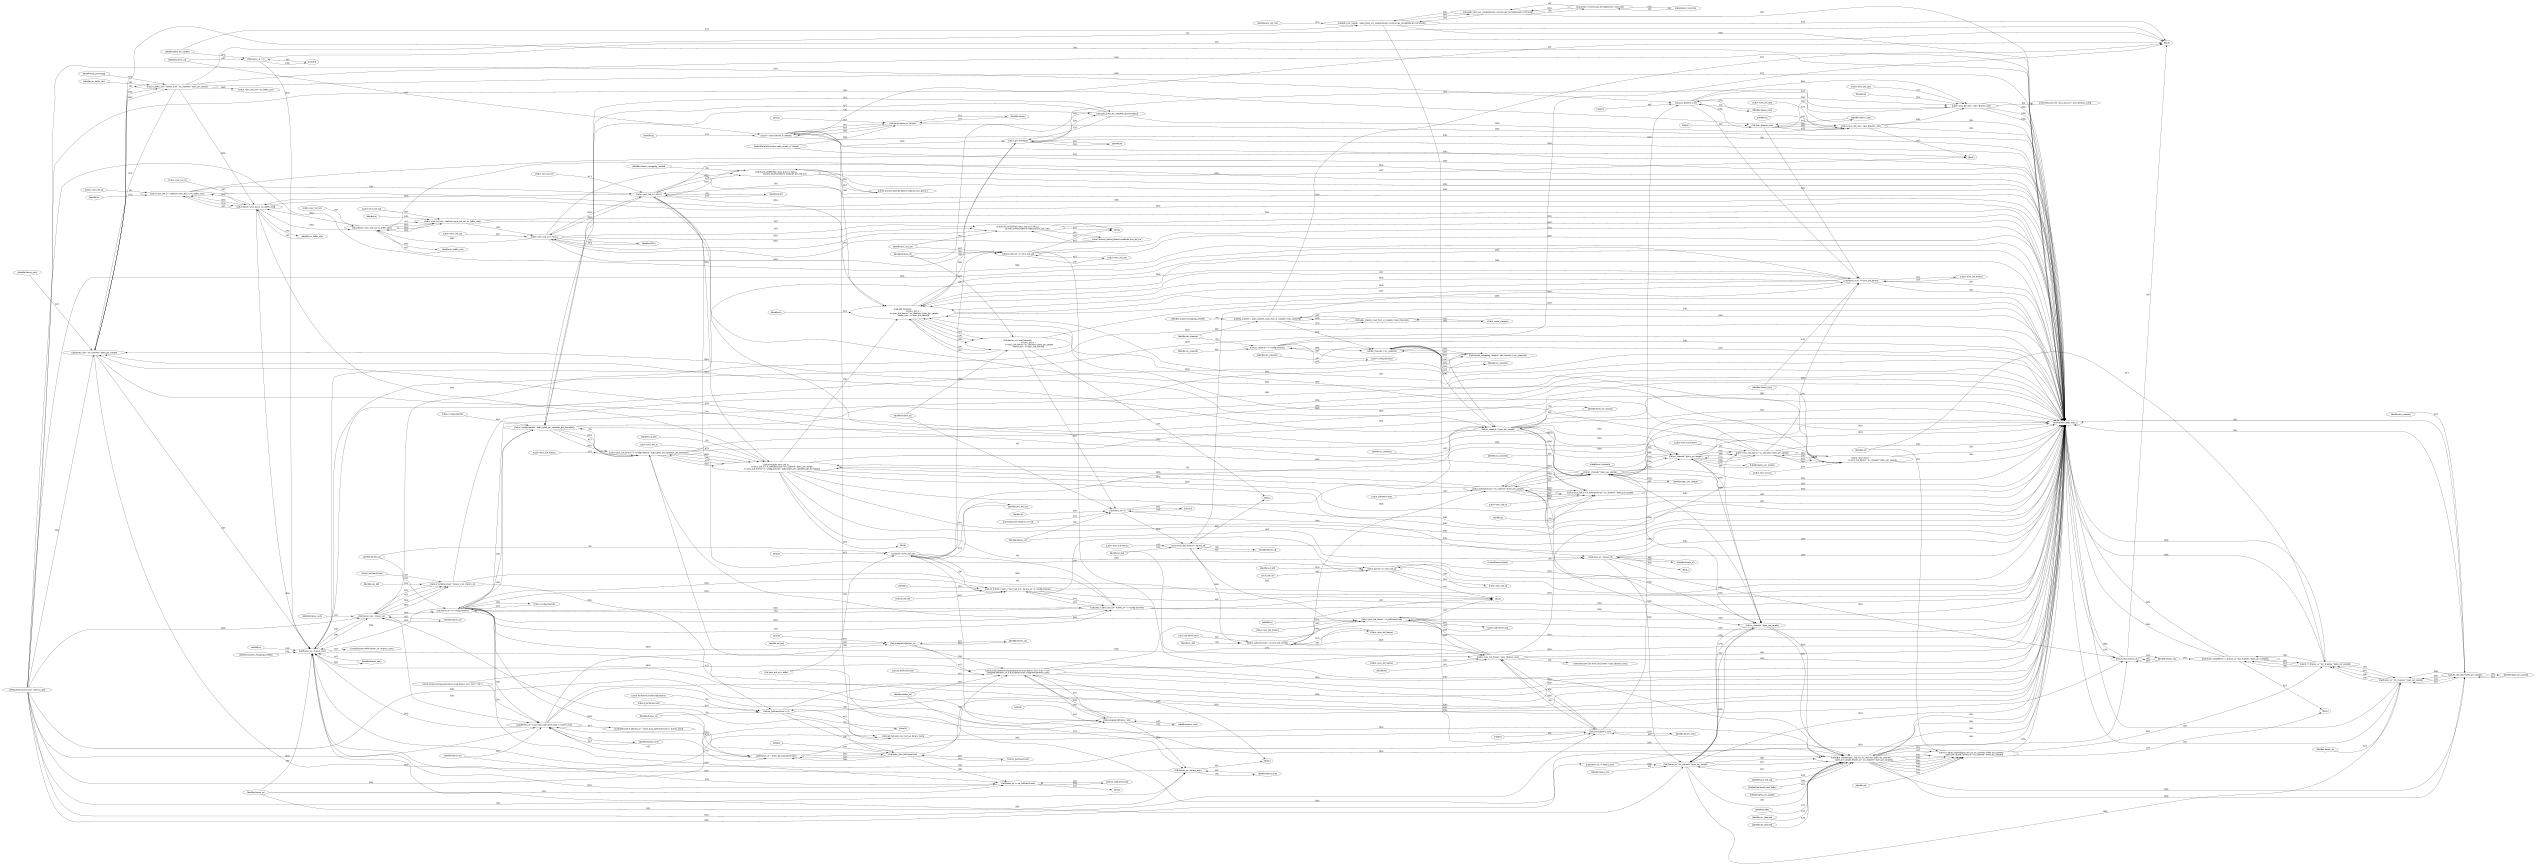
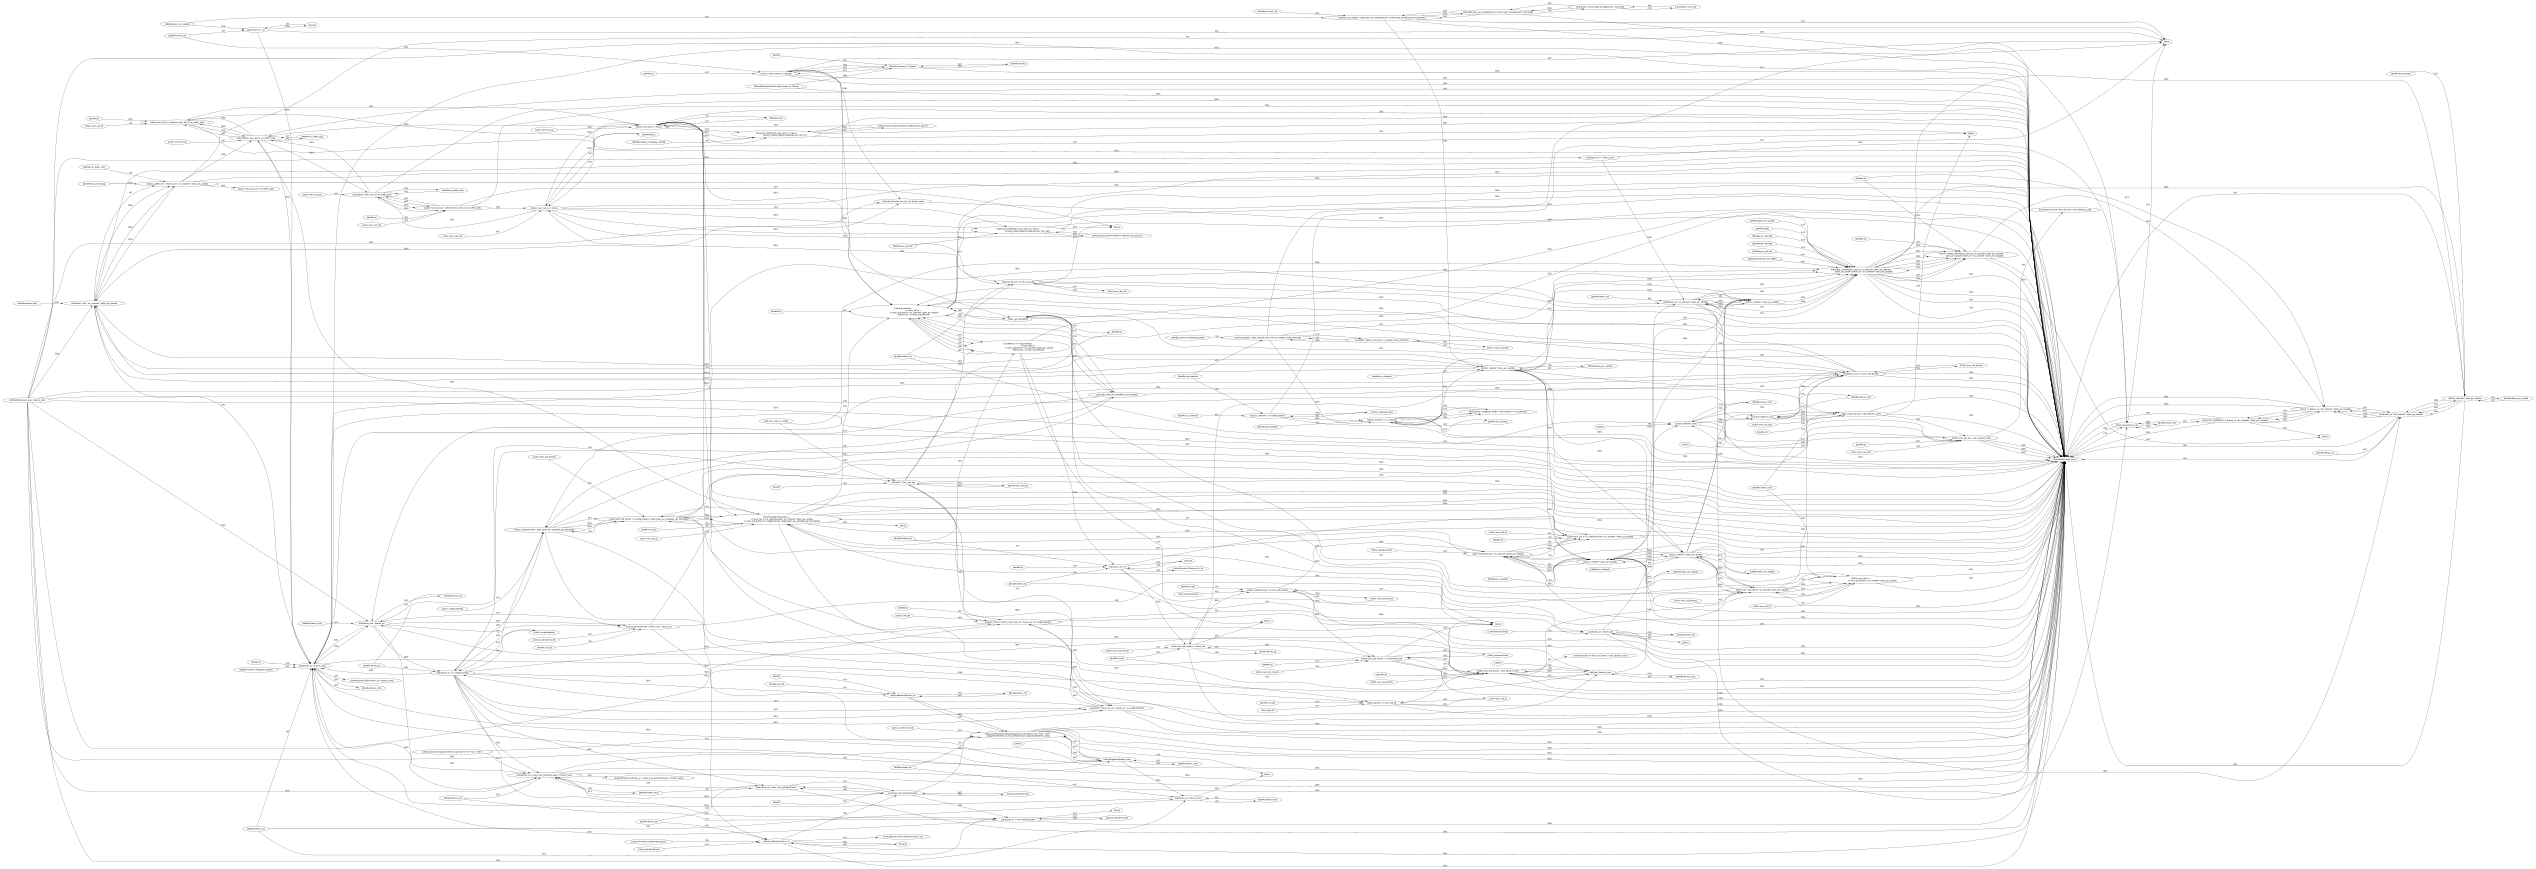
edge "(ControlStructure,if (frames_rd < 0))" -> "(Call,frames_rd < 0)": reversed
edge "(Call,out_buf.frameCount = frames_num - frames_wr)" -> "(Call,frames_num - frames_wr)": removed, label "CFG:"
edge "(Call,frames_wr += out_buf.frameCount)" -> "(MethodReturn,static ssize_t)": added, label "DDG:"
node "(ControlStructure,if (out_buf.frameCount == 0))": added
